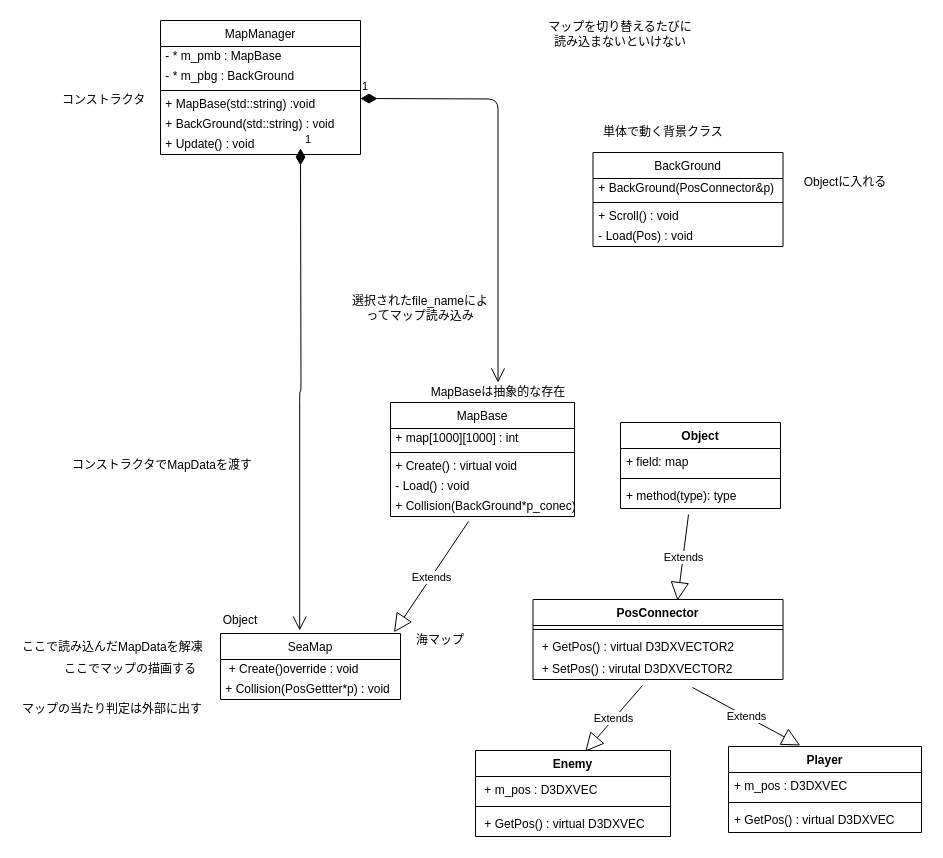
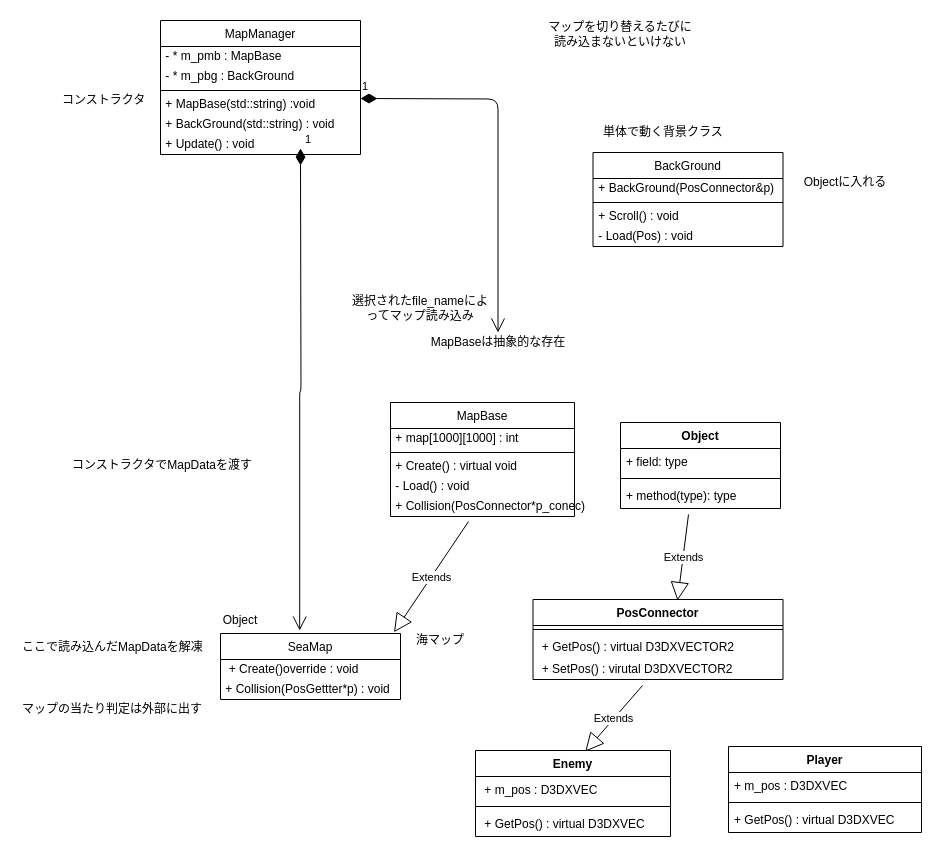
node "MapBaseは抽象的な存在": moved (498, 393) -> (498, 343)
node "+ field: map": label "+ field: map" -> "+ field: type"
node "+ Collision(BackGround*p_conec)": label "+ Collision(BackGround*p_conec)" -> "+ Collision(PosConnector*p_conec)"
node "ここでマップの描画する": removed
edge "+ SetPos() : virutal D3DXVECTOR2" -> "Player": removed, label "Extends"
